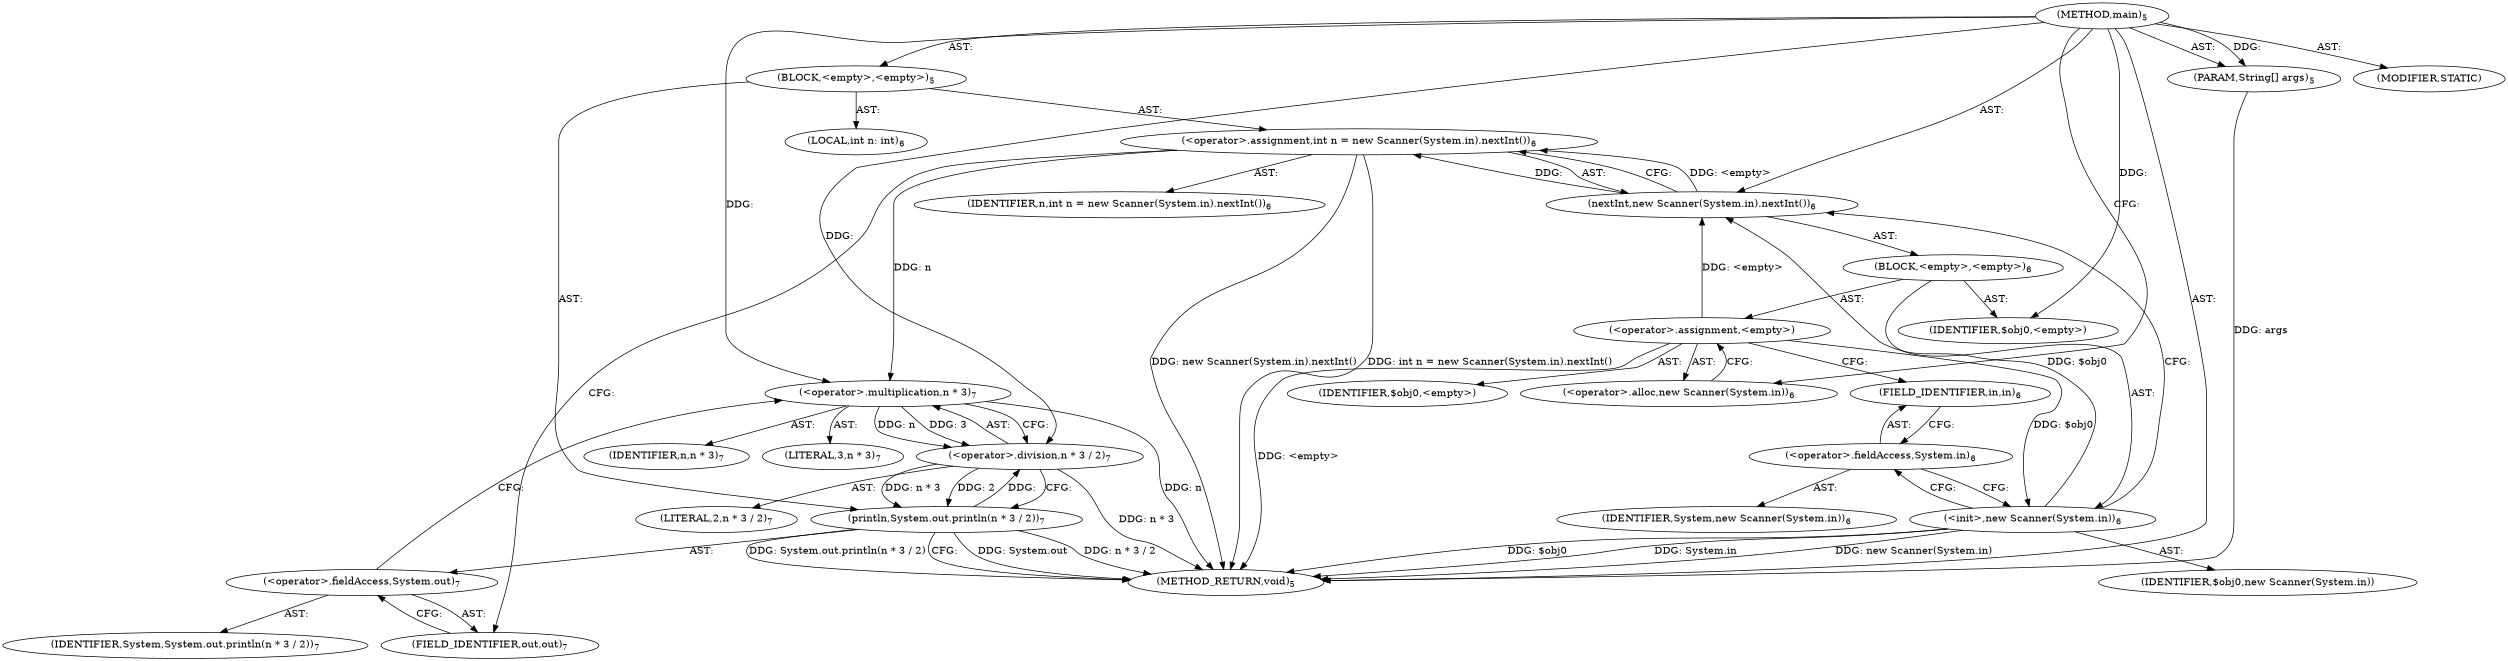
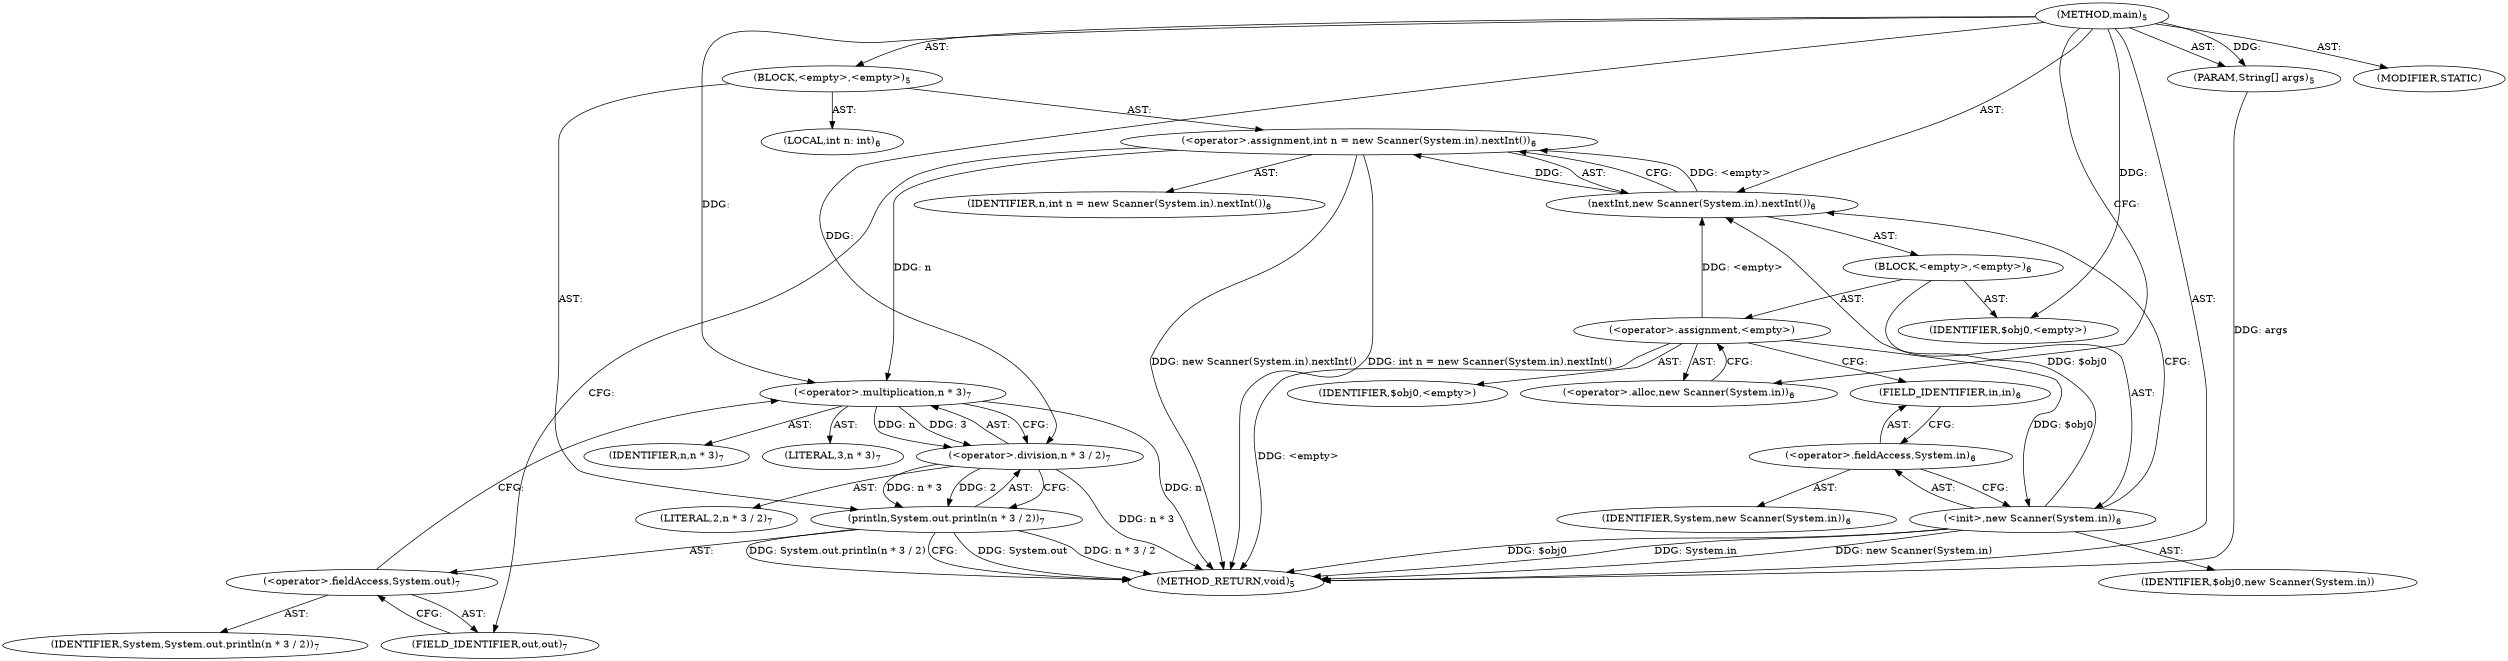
edge "(println,System.out.println(n * 3 / 2))" -> "(<operator>.division,n * 3 / 2)": label "DDG: " -> "AST: "
edge "(<init>,new Scanner(System.in))" -> "(<operator>.fieldAccess,System.in)": label "CFG: " -> "AST: "
